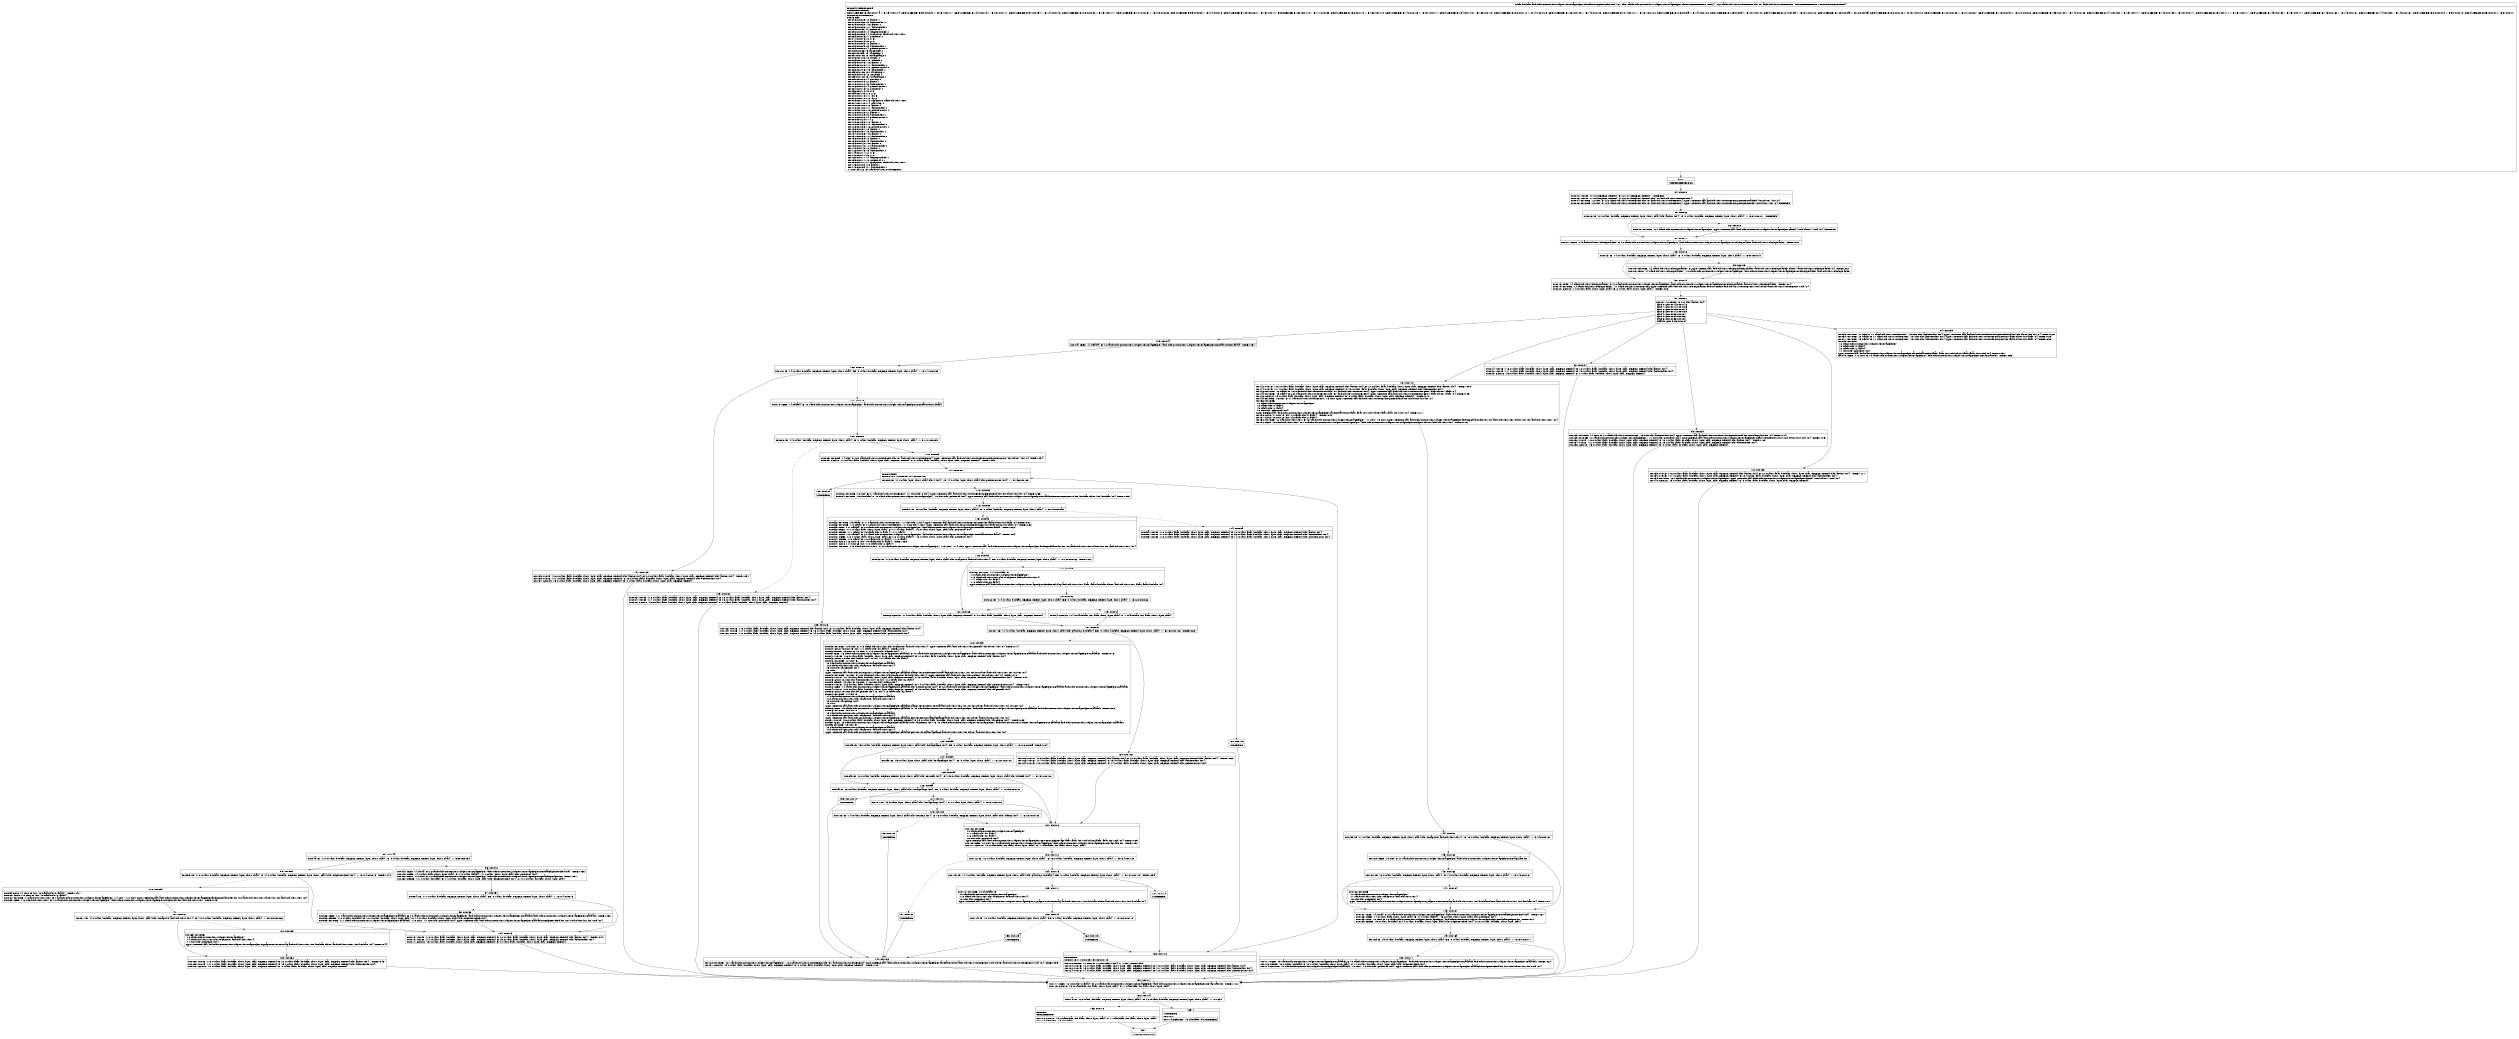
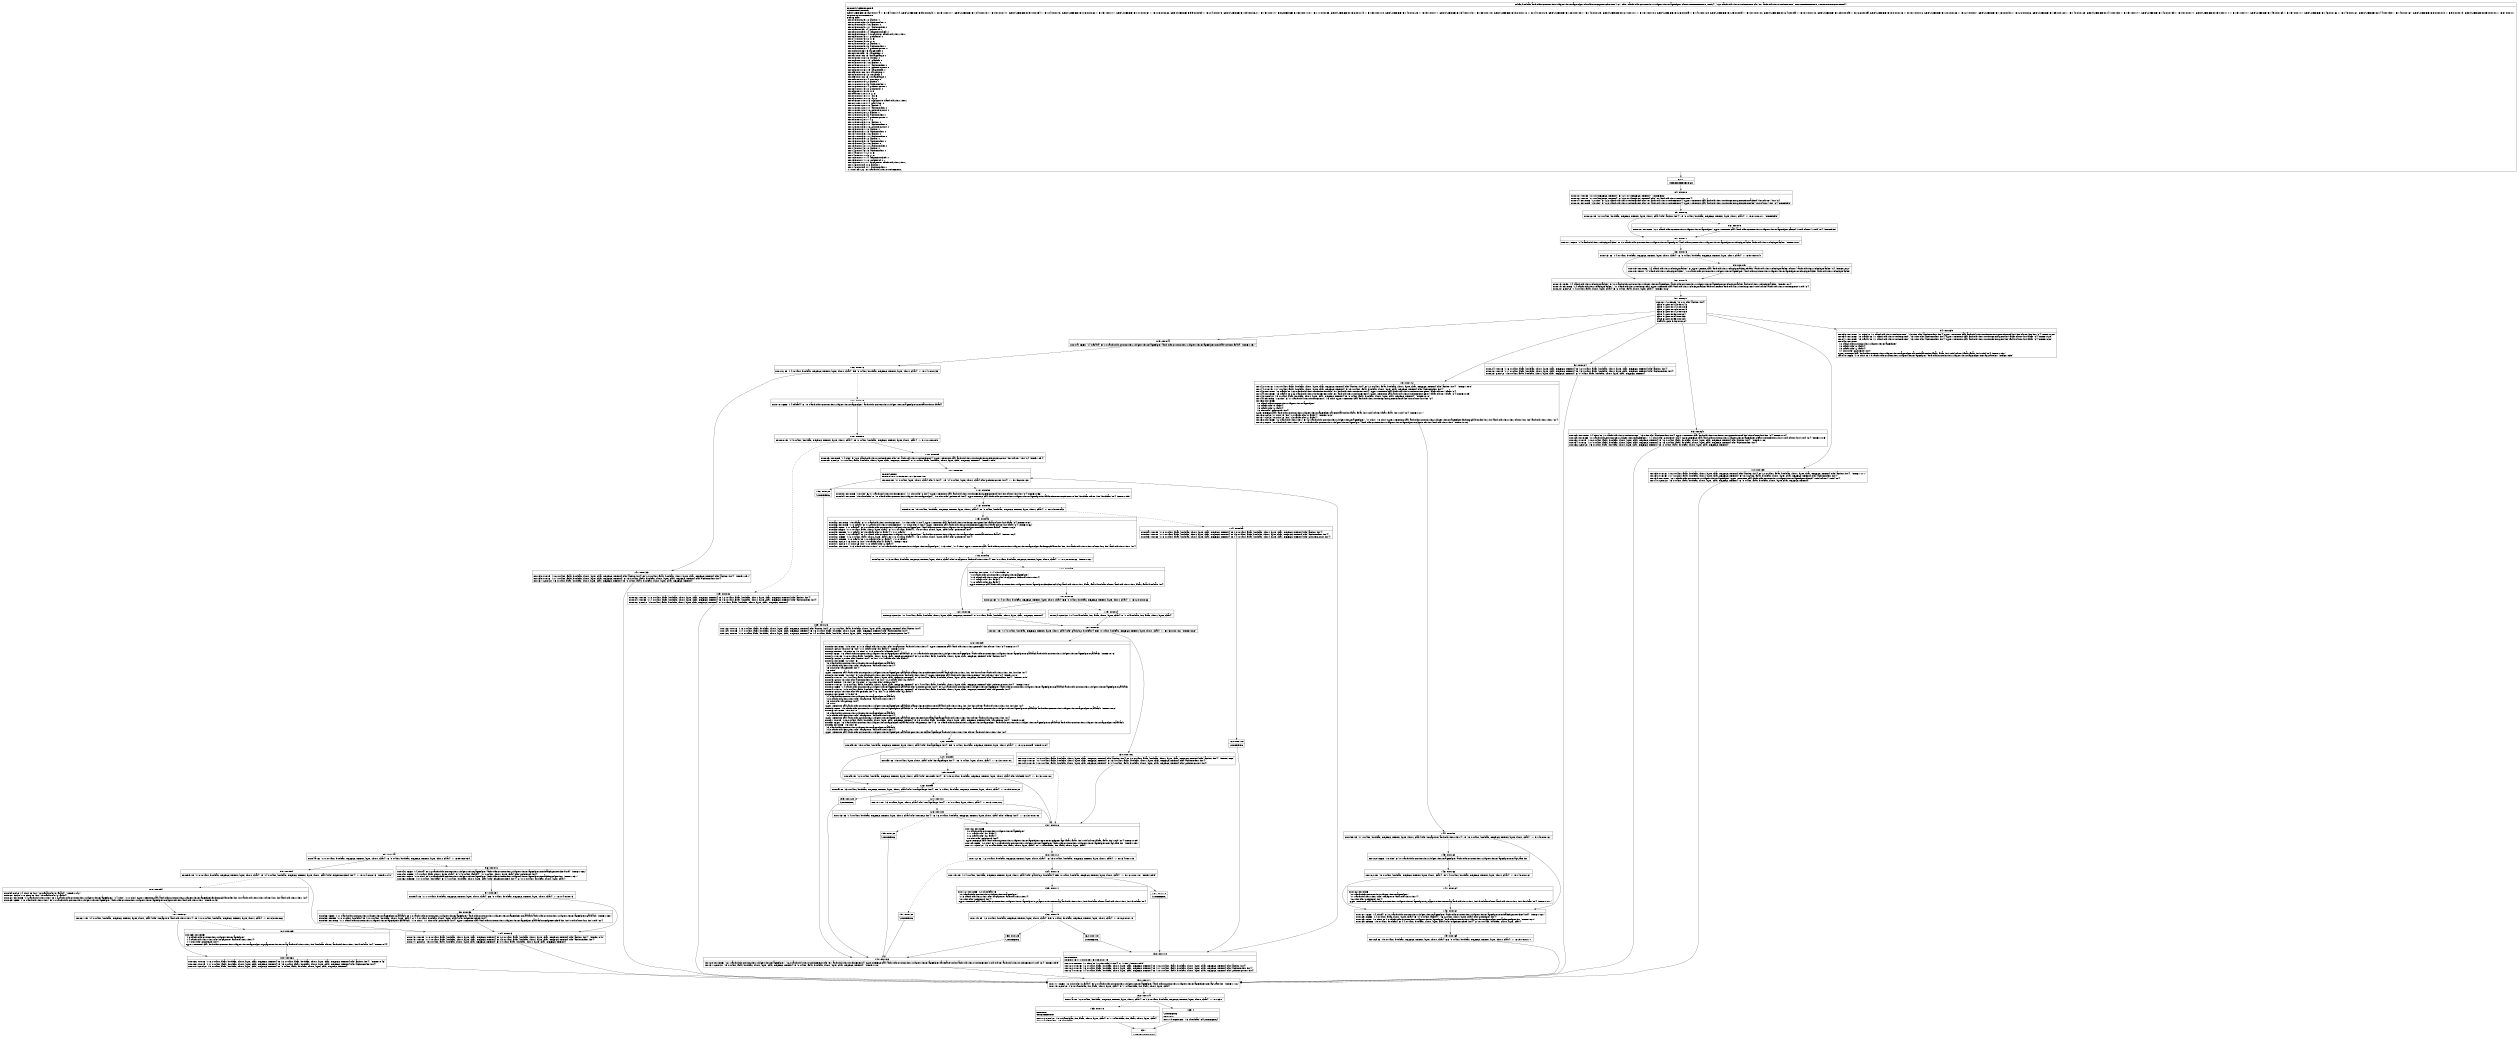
node "150: 0x0171": removed
